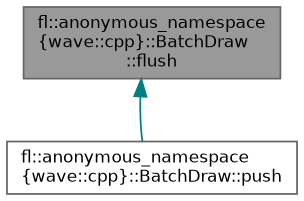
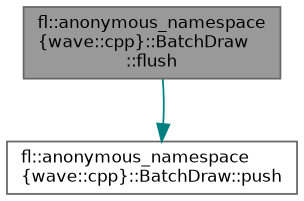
edge "fl::anonymous_namespace {wave::cpp}::BatchDraw::push" -> "fl::anonymous_namespace {wave::cpp}::BatchDraw ::flush": reversed
